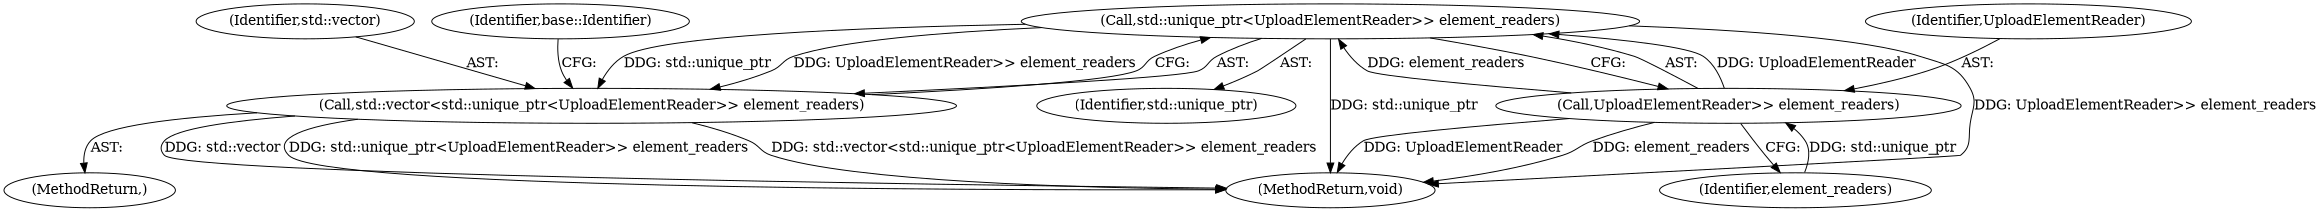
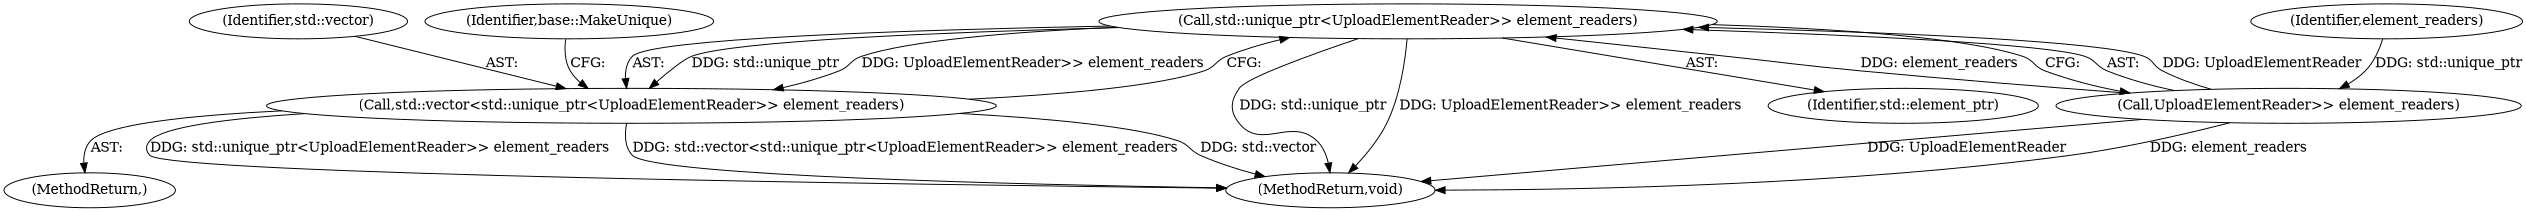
node "(Identifier,base::Identifier)": label "(Identifier,base::Identifier)" -> "(Identifier,base::MakeUnique)"
node "(Identifier,UploadElementReader)": removed
node "(Identifier,std::unique_ptr)": label "(Identifier,std::unique_ptr)" -> "(Identifier,std::element_ptr)"
edge "(Call,UploadElementReader>> element_readers)" -> "(Identifier,element_readers)": removed, label "CFG:"
